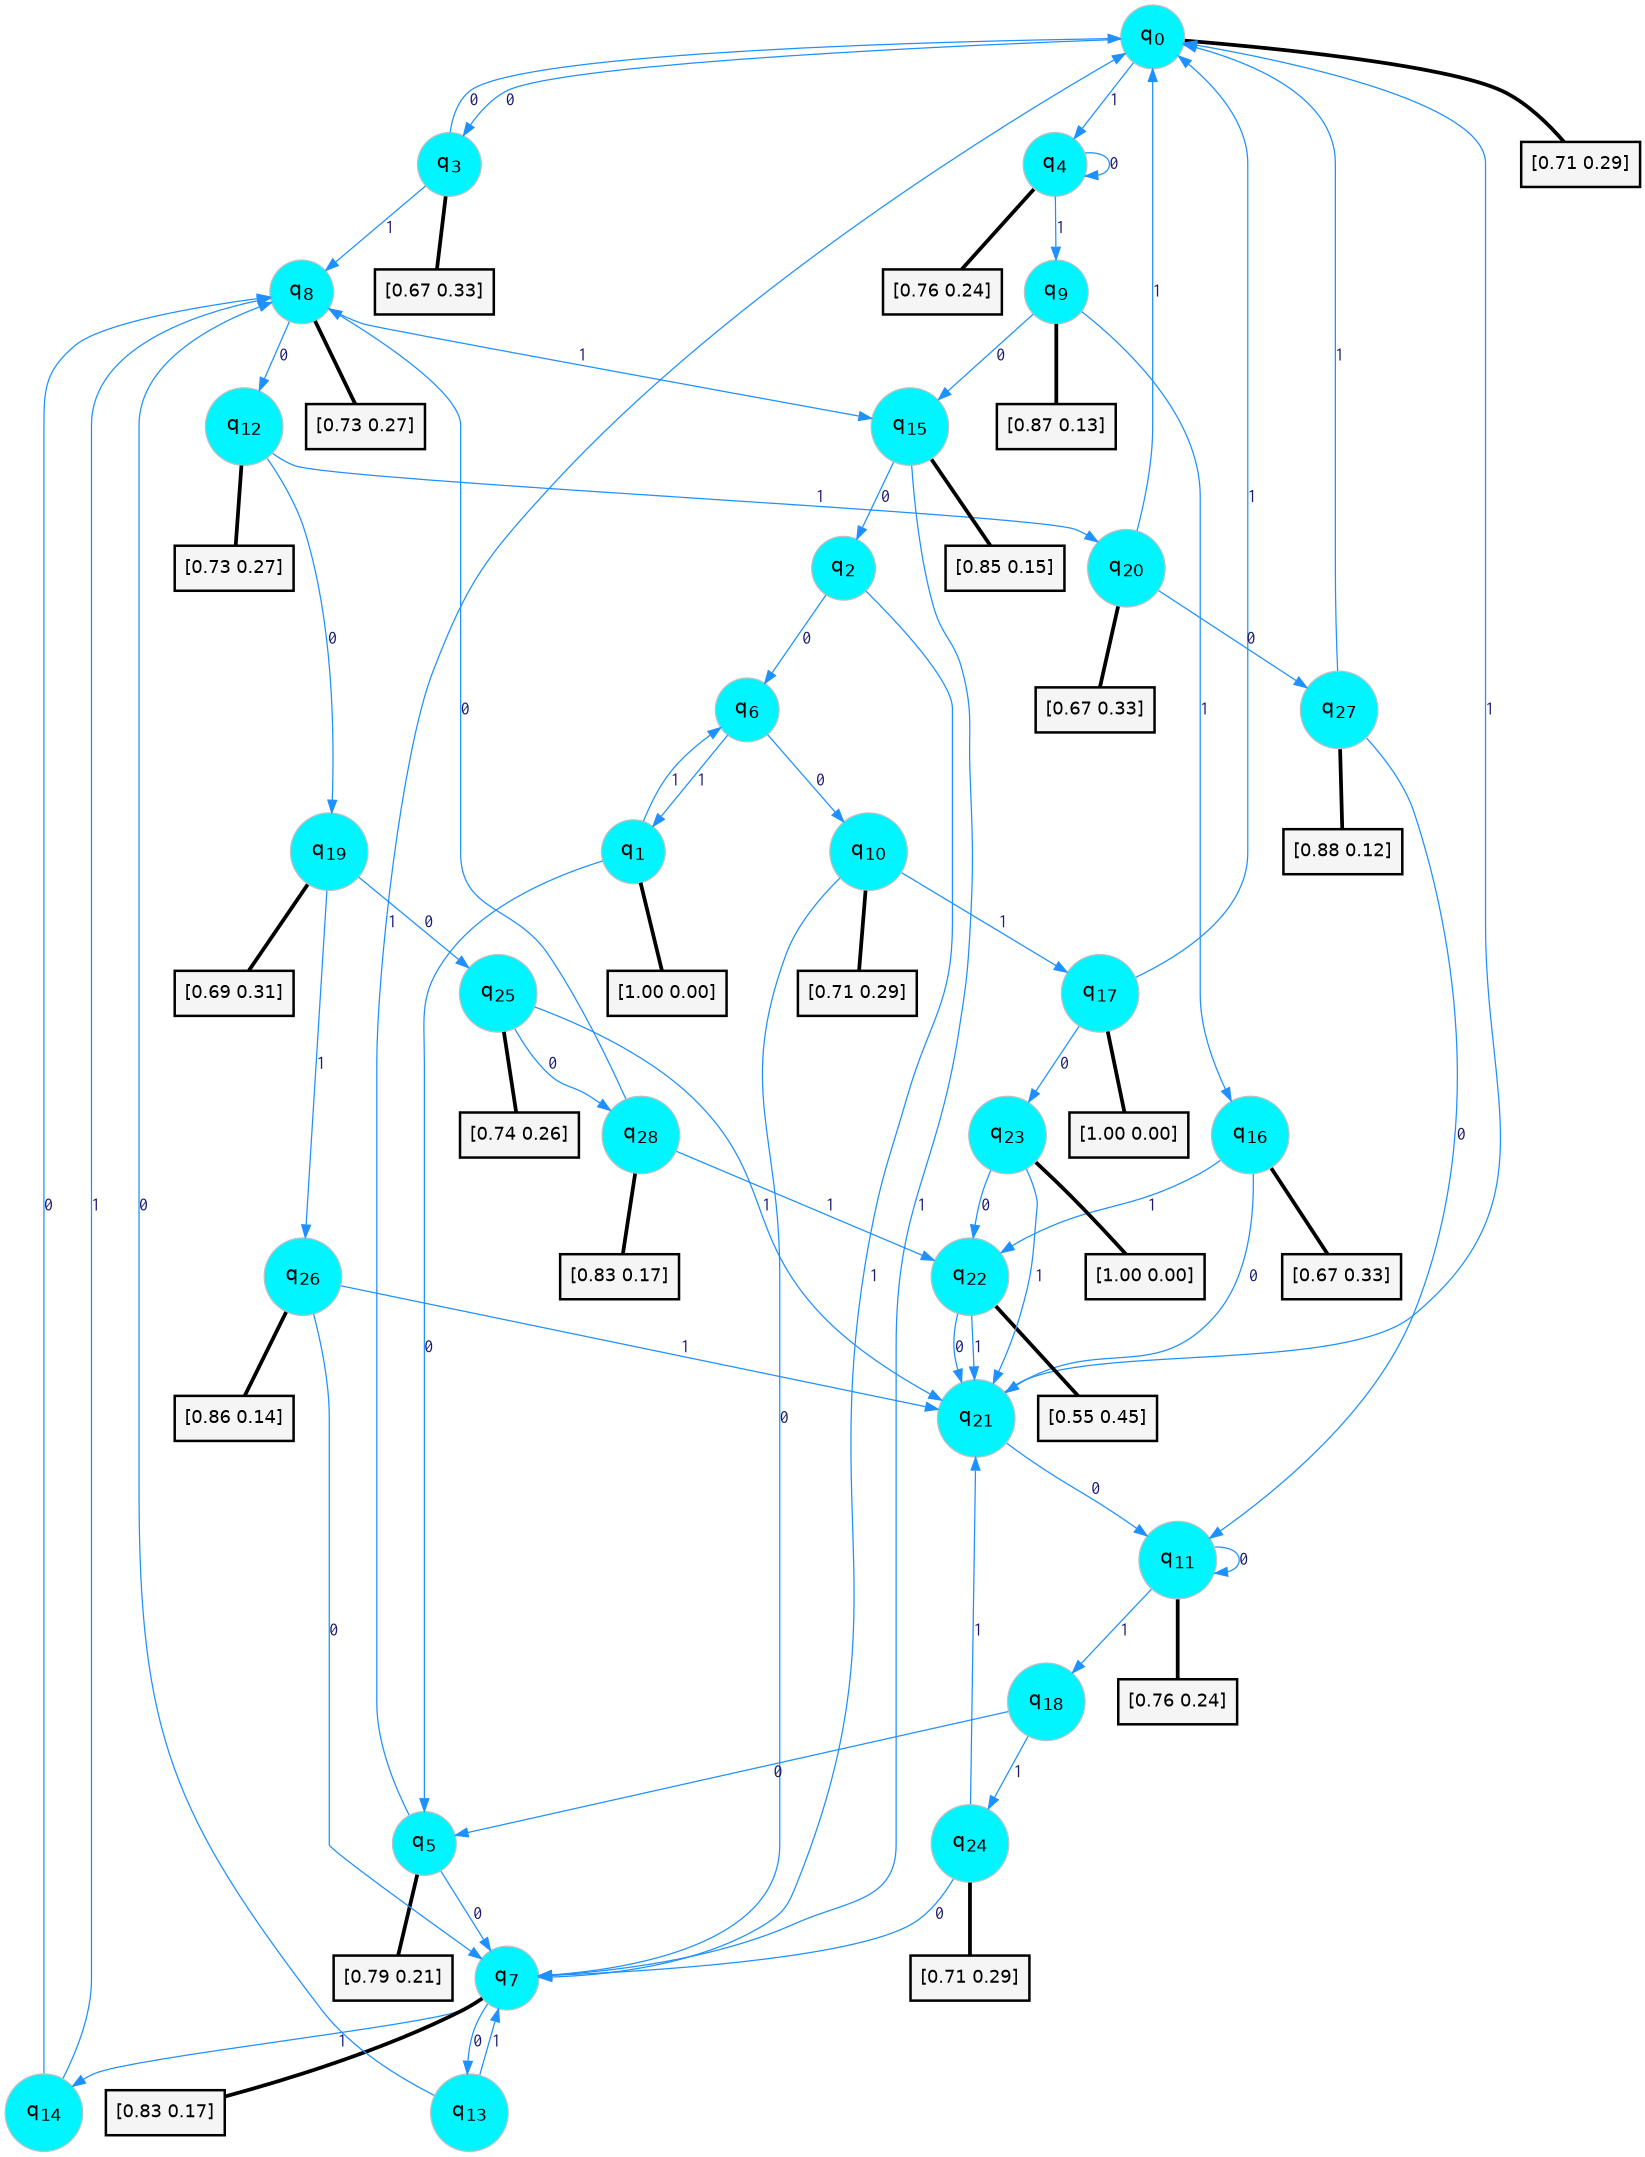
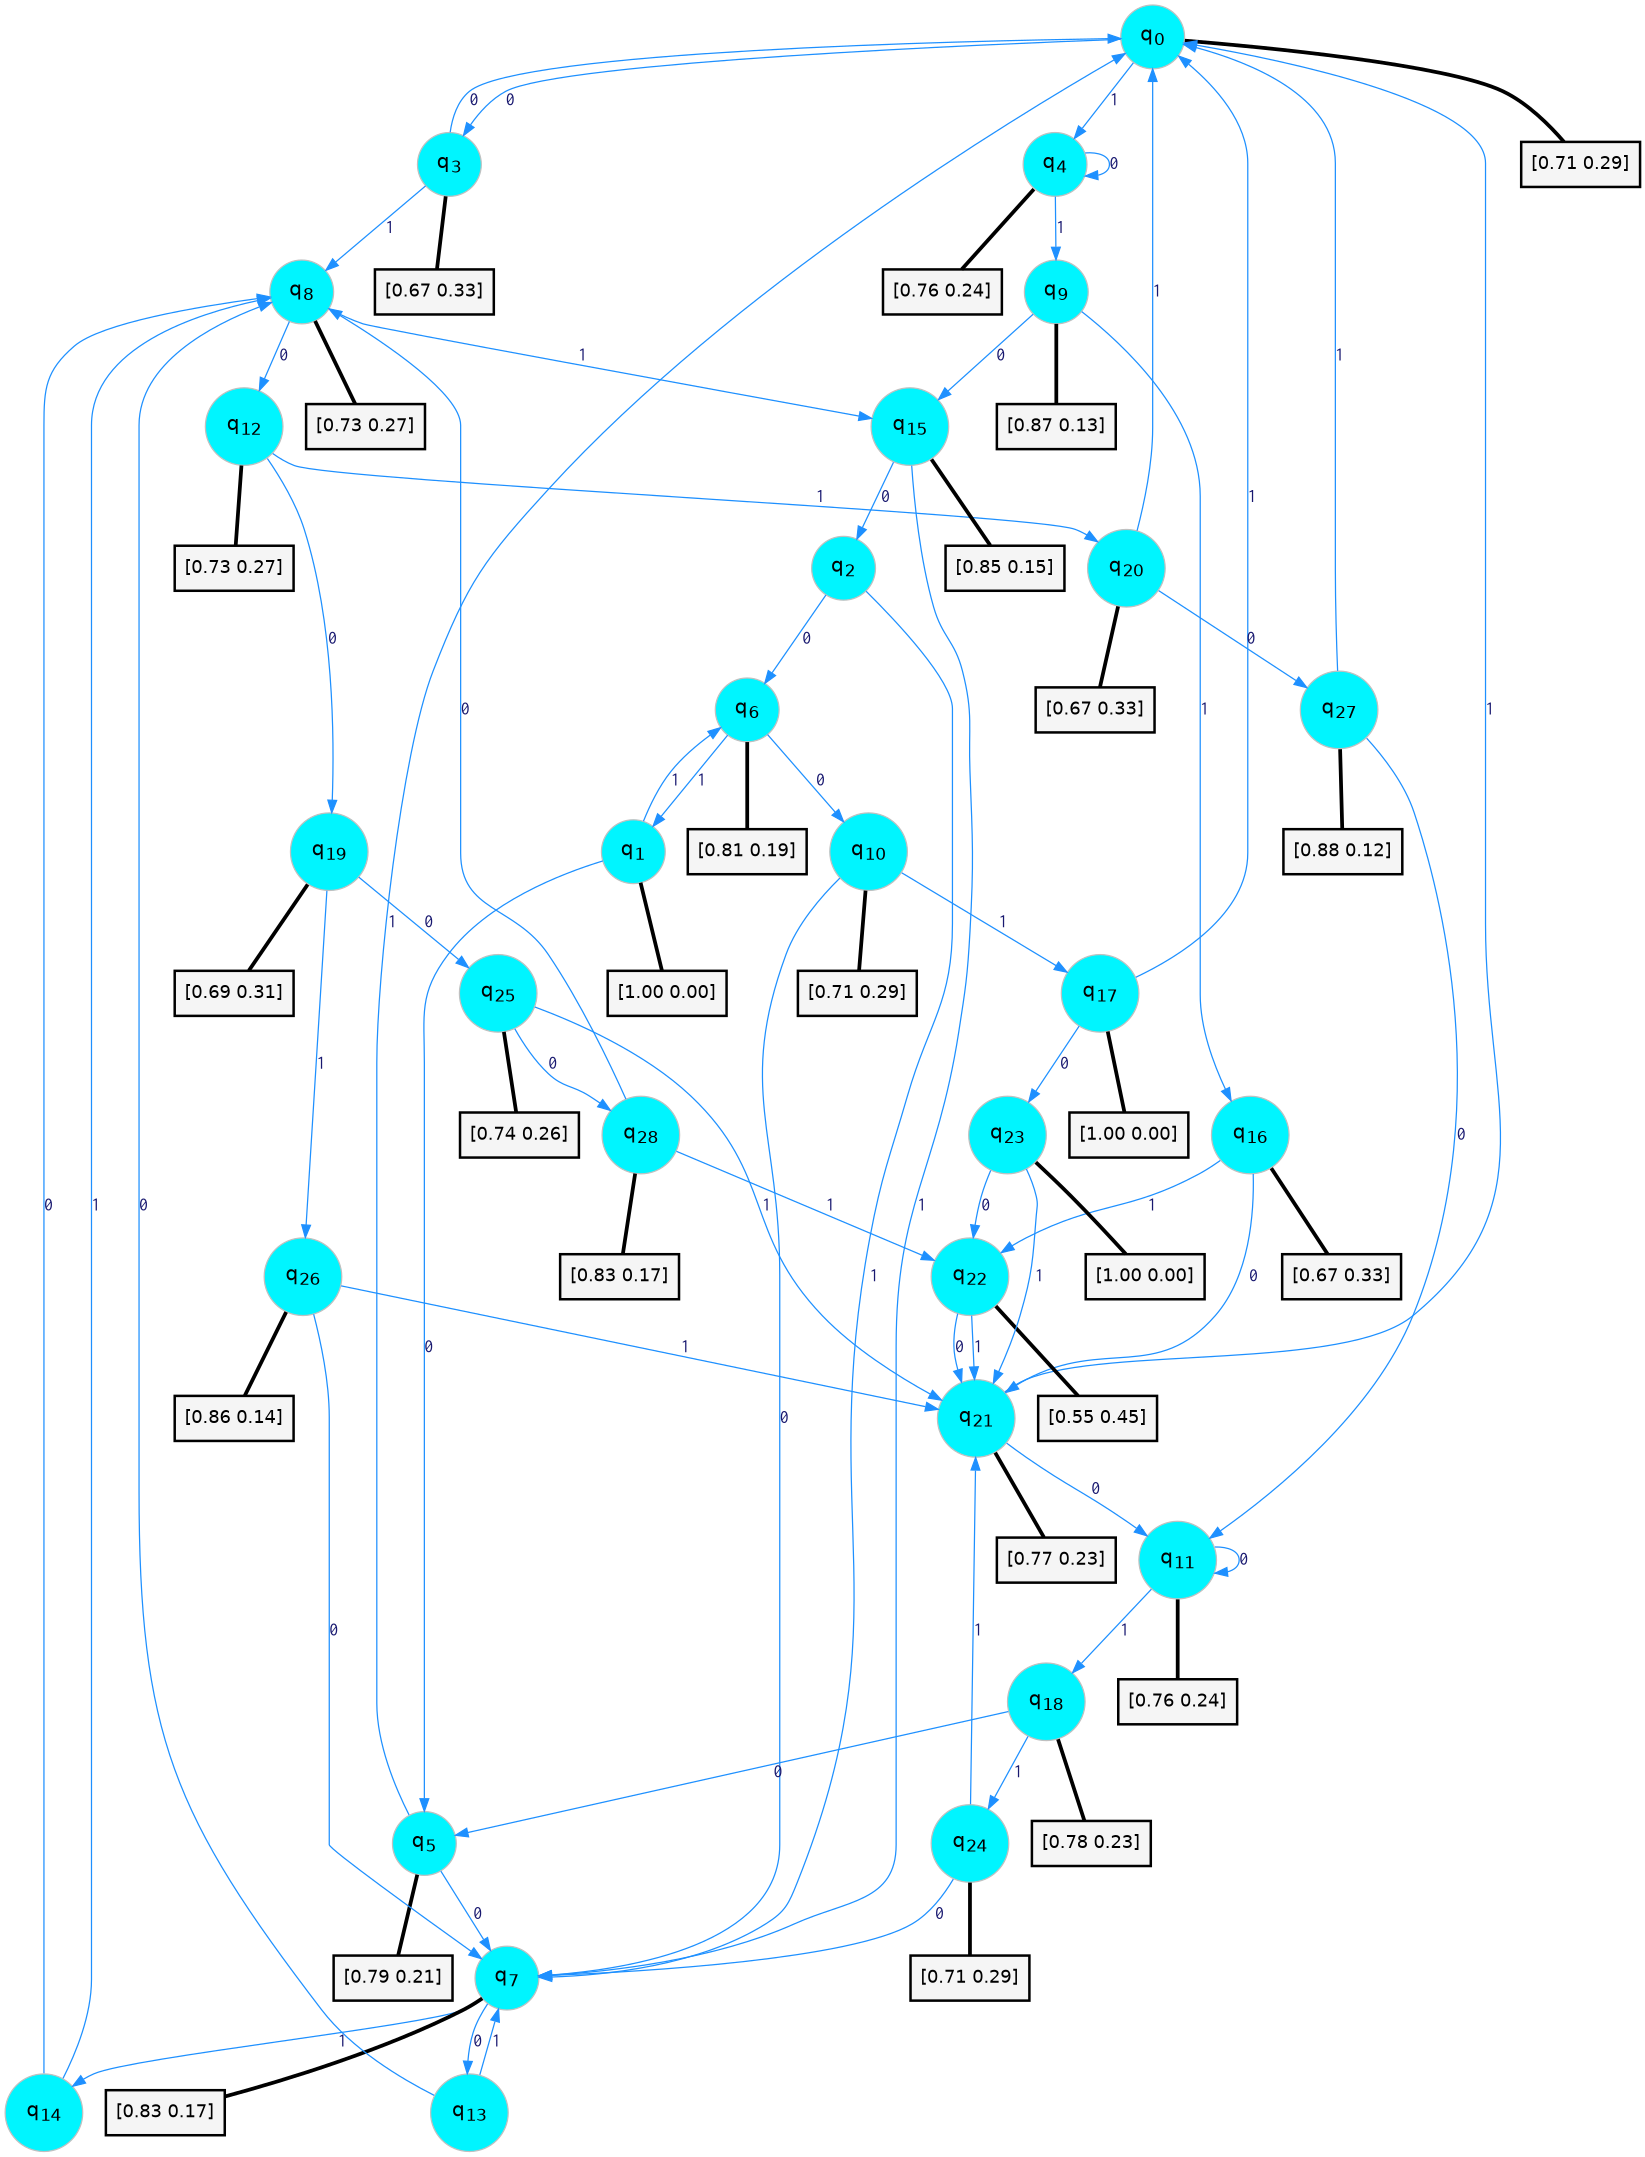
node "[0.81 0.19]": added
node "[0.77 0.23]": added
node "[0.78 0.23]": added
